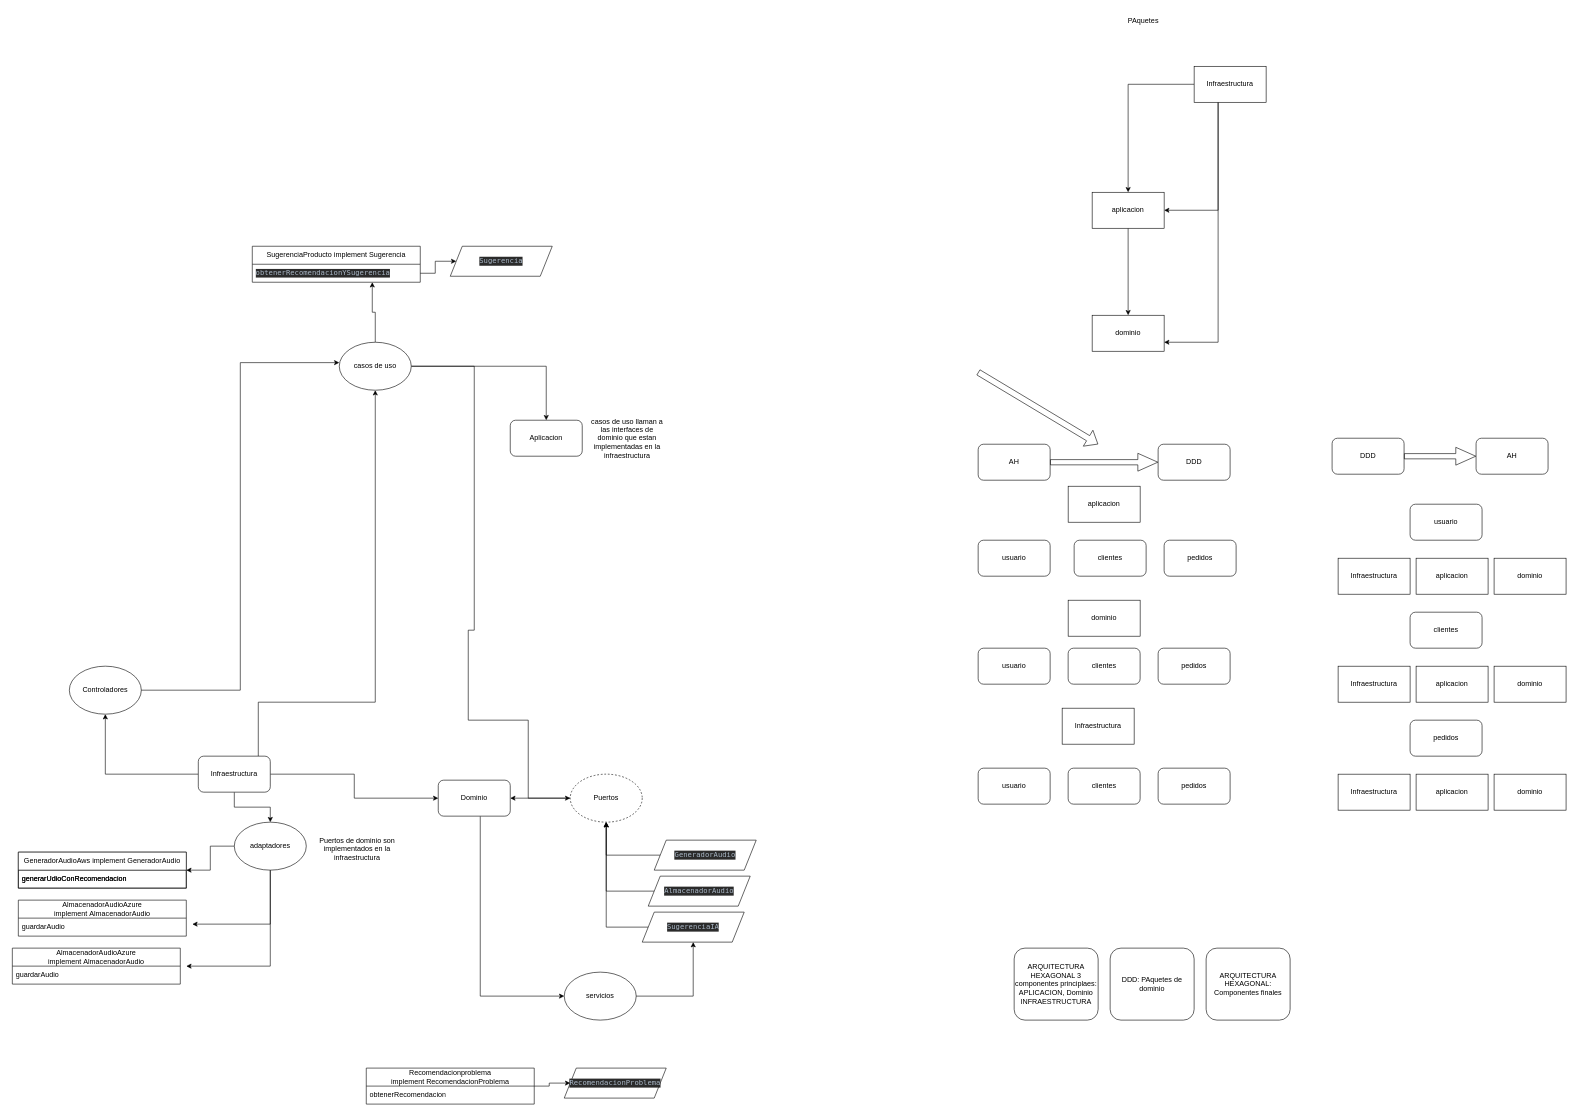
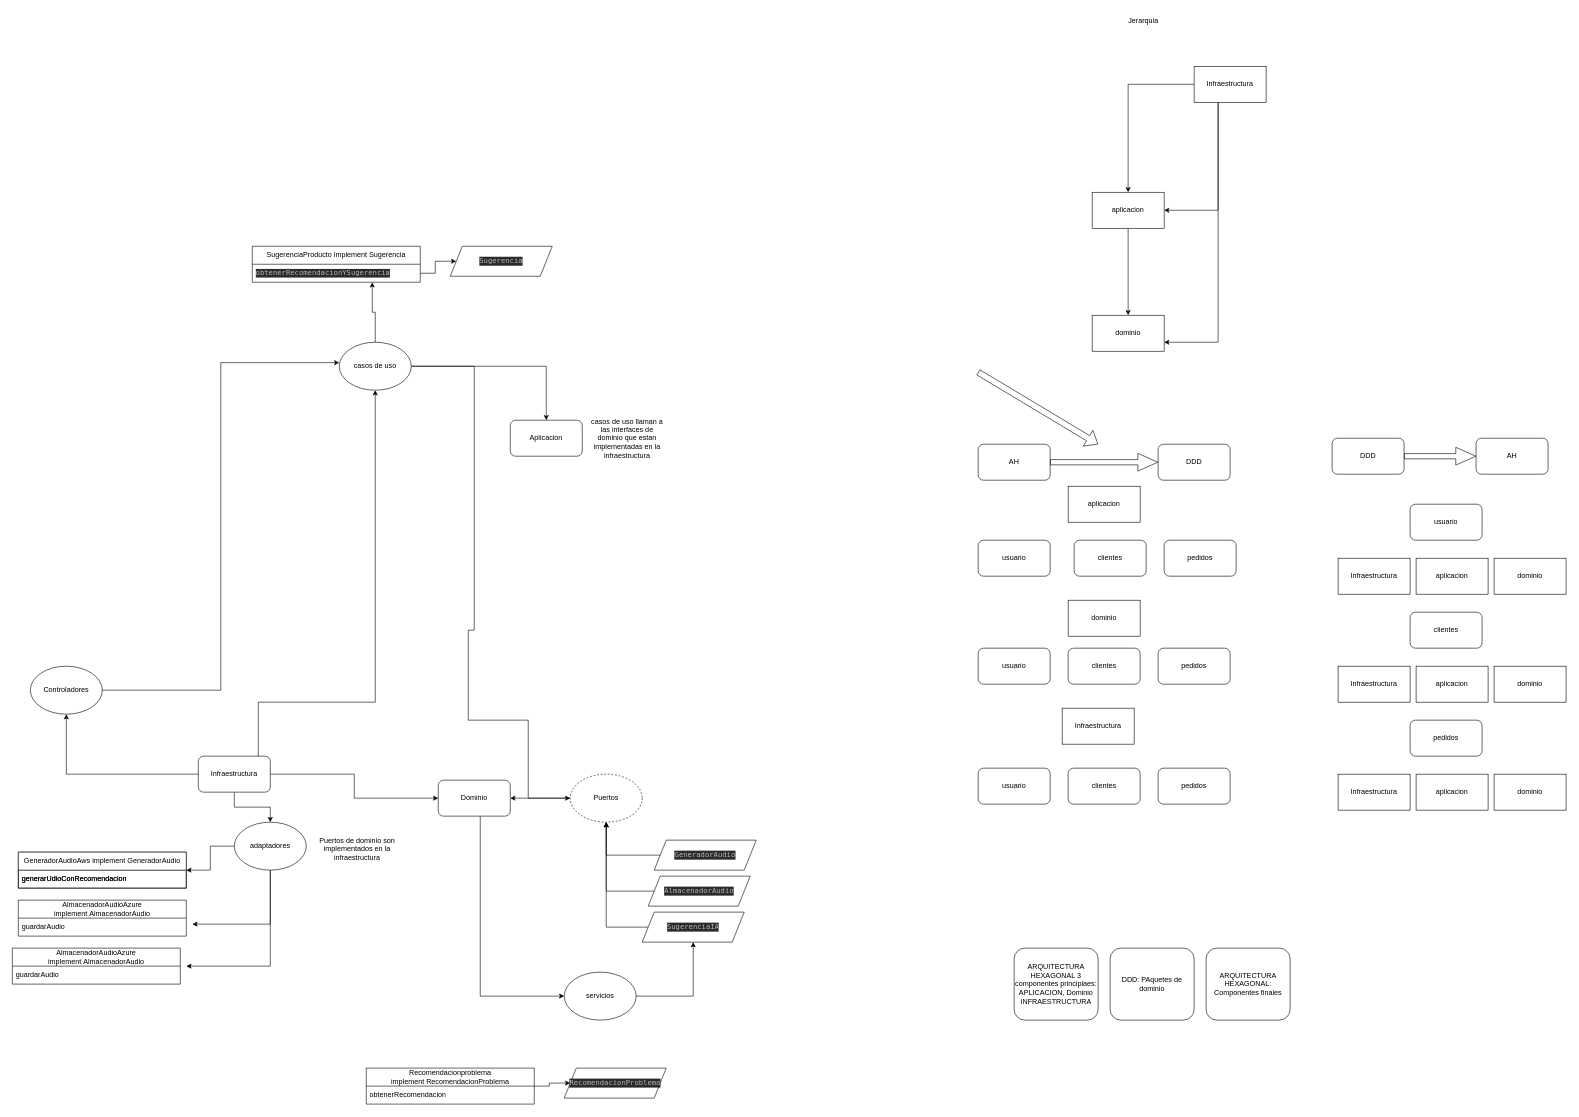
node "PAquetes": label "PAquetes" -> "Jerarquia"
node "Controladores": moved (105, 690) -> (66, 690)
